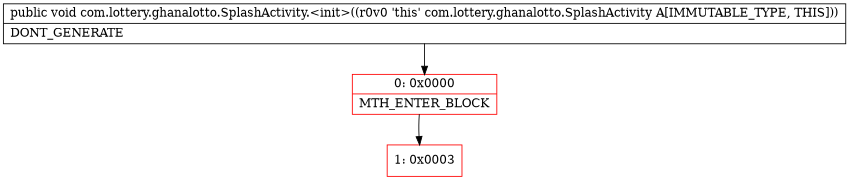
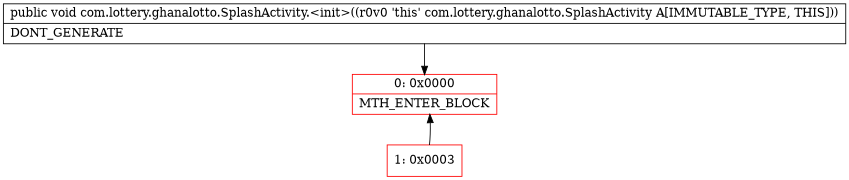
edge "0: 0x0000" -> "1: 0x0003": reversed
